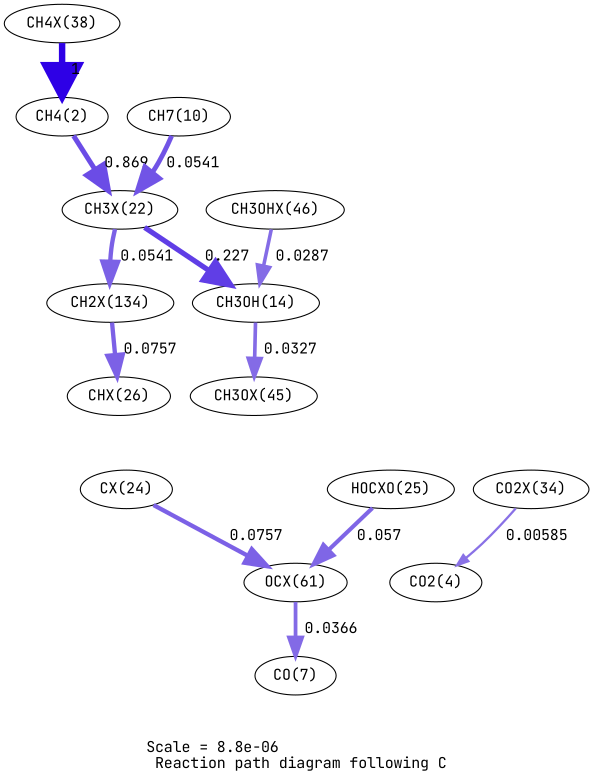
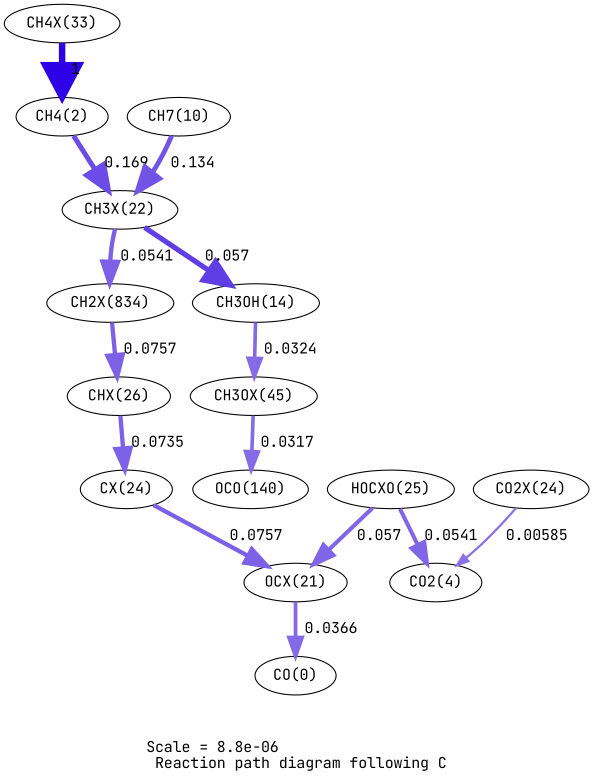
node "CH4X(38)": label "CH4X(38)" -> "CH4X(33)"
edge "CH4(2)" -> "CH3X(22)": label " 0.869" -> " 0.169"
edge "CH7(10)" -> "CH3X(22)": label " 0.0541" -> " 0.134"
node "CH3OHX(46)": removed
edge "CH3X(22)" -> "CH3OH(14)": label " 0.227" -> " 0.057"
node "CH2X(134)": label "CH2X(134)" -> "CH2X(834)"
edge "CH3OH(14)" -> "CH3OX(45)": label " 0.0327" -> " 0.0324"
edge "CHX(26)" -> "CX(24)": added, label "0.0735"
node "OCO(140)": added
node "CO2X(34)": label "CO2X(34)" -> "CO2X(24)"
edge "HOCXO(25)" -> "CO2(4)": added, label "0.0541"
node "OCX(61)": label "OCX(61)" -> "OCX(21)"
node "CO(7)": label "CO(7)" -> "CO(0)"
